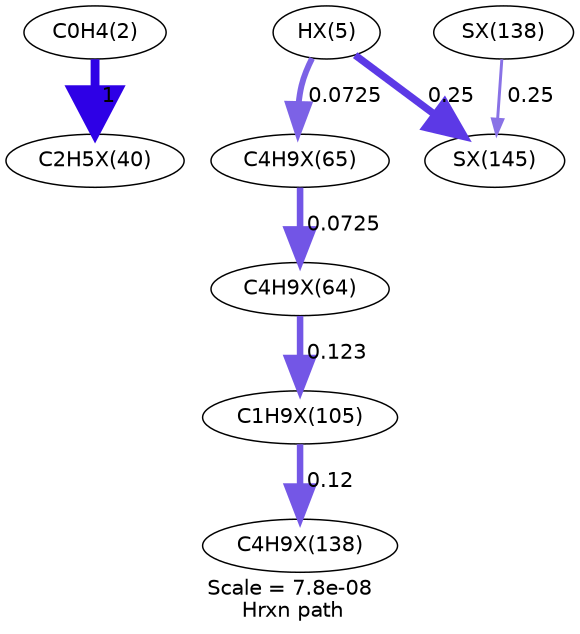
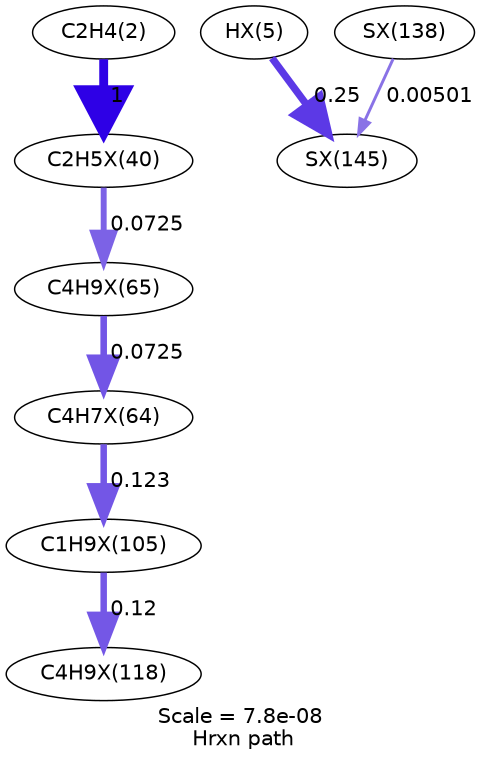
node "C0H4(2)": label "C0H4(2)" -> "C2H4(2)"
edge "HX(5)" -> "C4H9X(65)": now "C2H5X(40)" -> "C4H9X(65)"
edge "SX(138)" -> "SX(145)": label " 0.25" -> " 0.00501"
node "C4H9X(64)": label "C4H9X(64)" -> "C4H7X(64)"
node "C4H9X(138)": label "C4H9X(138)" -> "C4H9X(118)"
